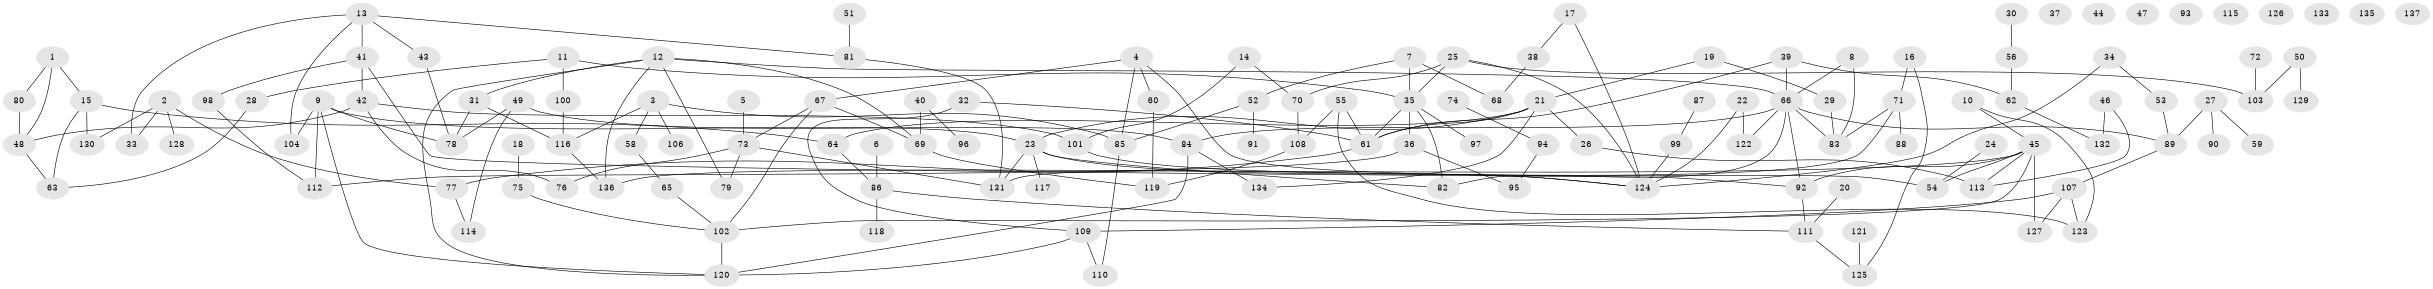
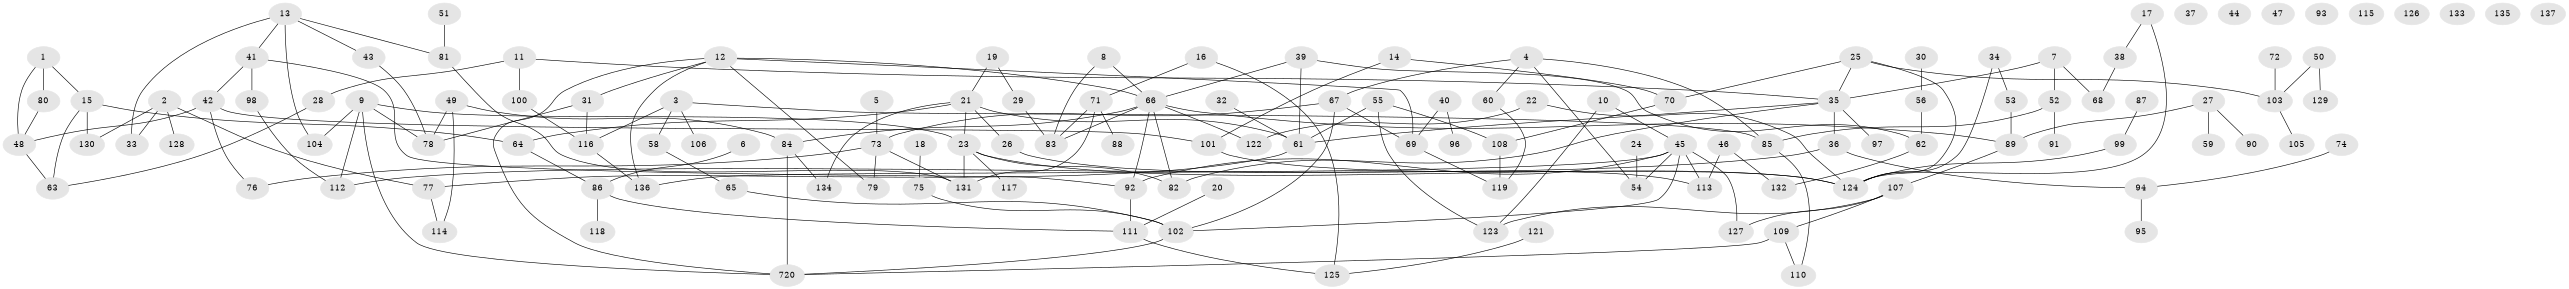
node "105": added
edge "36" -- "95": now "36" -- "94"
edge "32" -- "109": removed
node "120": label "120" -> "720"
